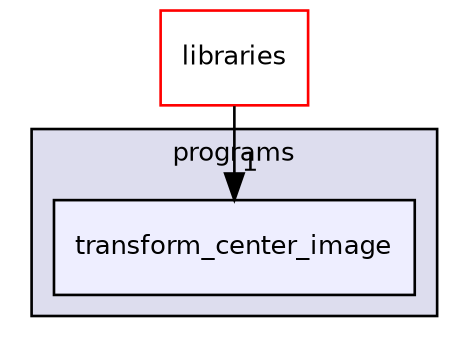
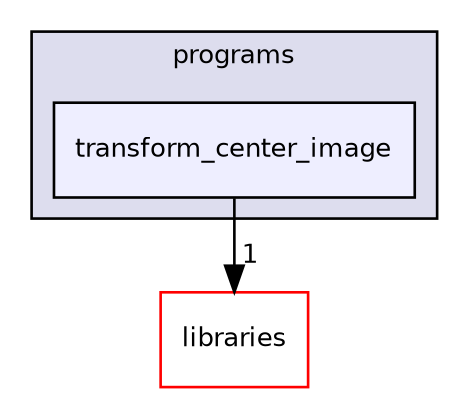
edge "libraries" -> "transform_center_image": reversed
